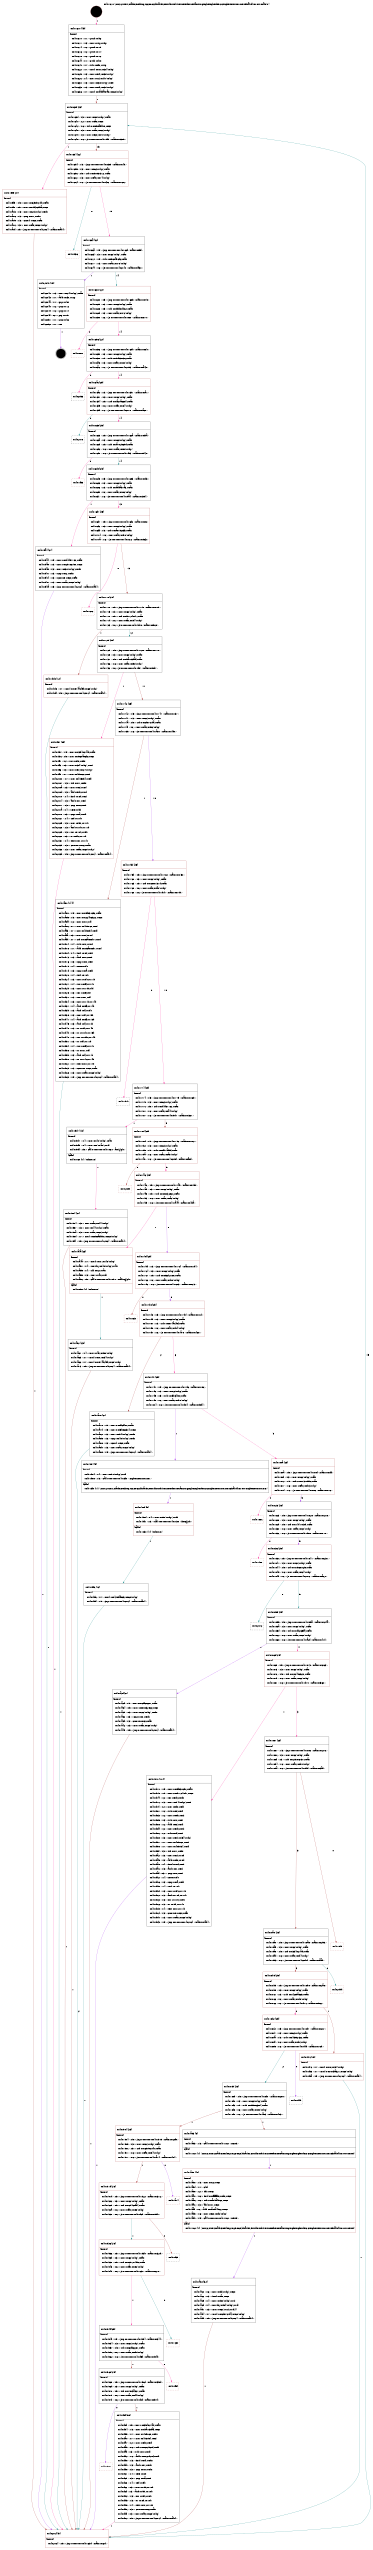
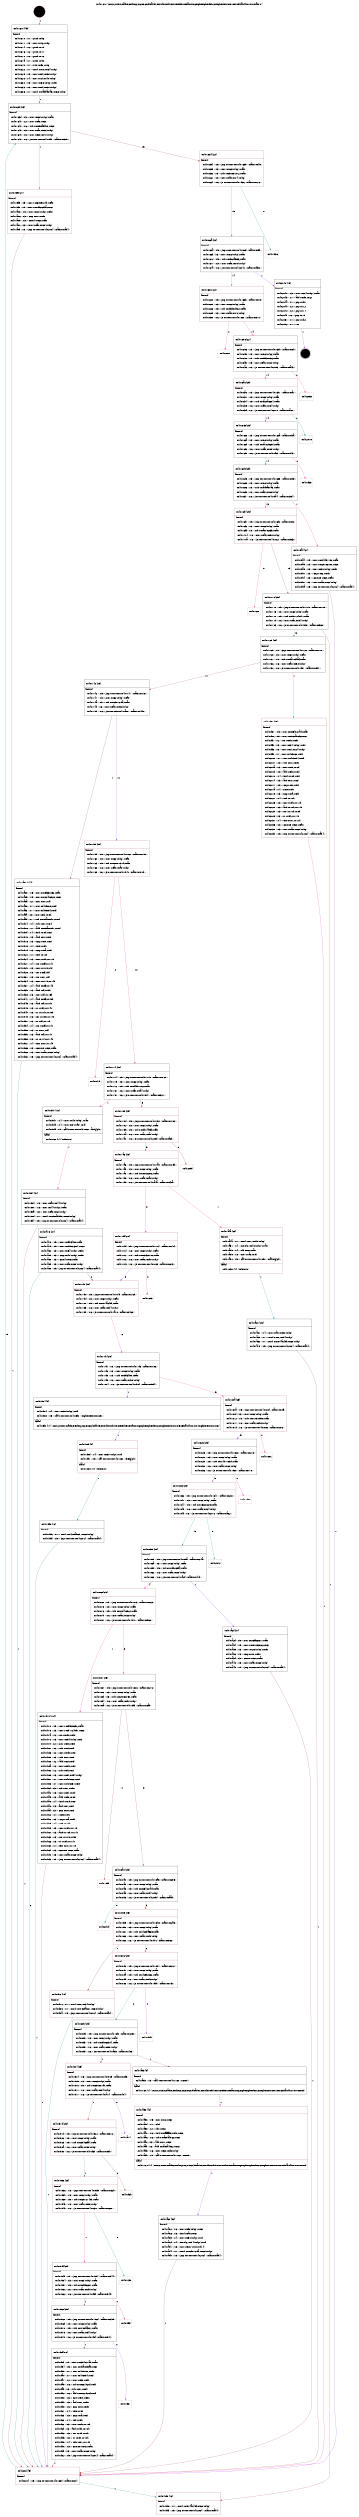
edge "0x4017d8 [25]" -> "0x401a78 [27]": reversed
edge "0x401bd8 [12]" -> "0x4020c4 [5]": reversed
